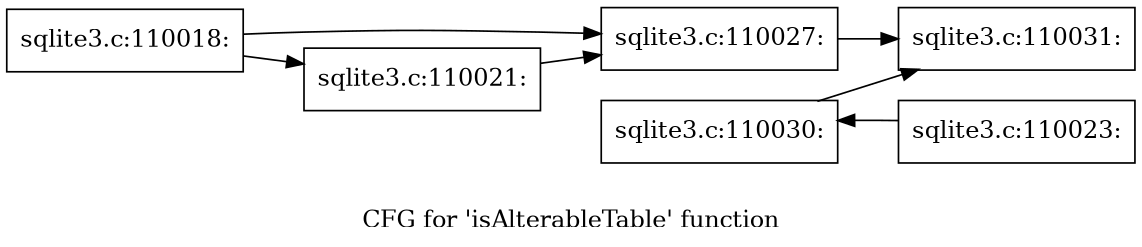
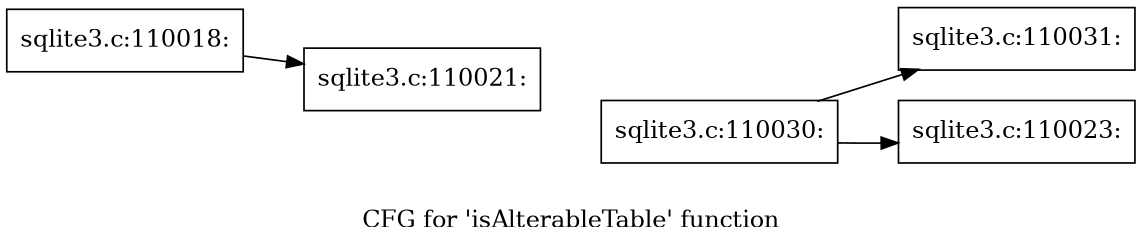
node "sqlite3.c:110027:": removed
edge "sqlite3.c:110023:" -> "sqlite3.c:110030:": reversed
